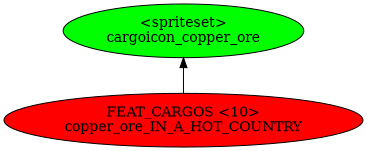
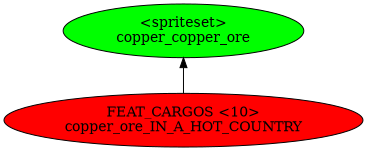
node "<spriteset> cargoicon_copper_ore": label "<spriteset> cargoicon_copper_ore" -> "<spriteset> copper_copper_ore"
